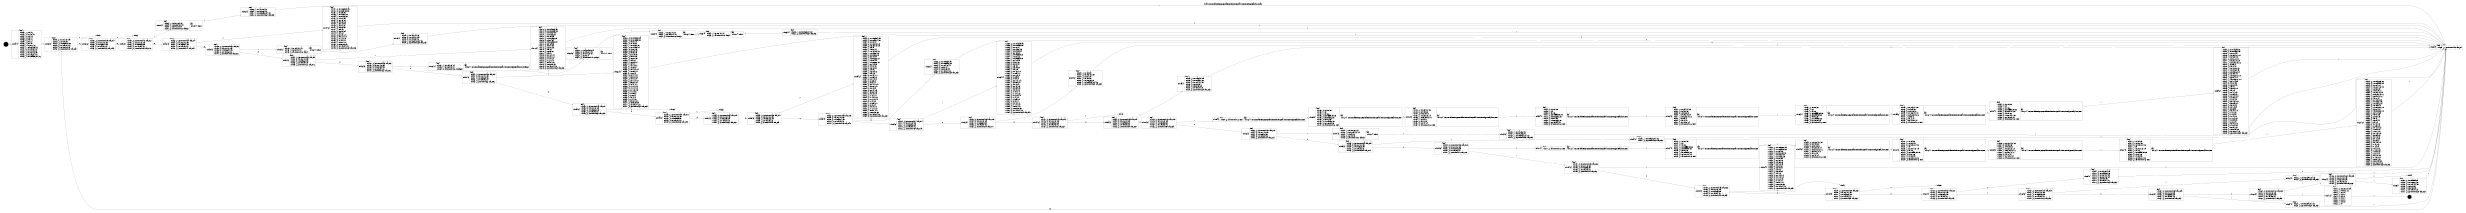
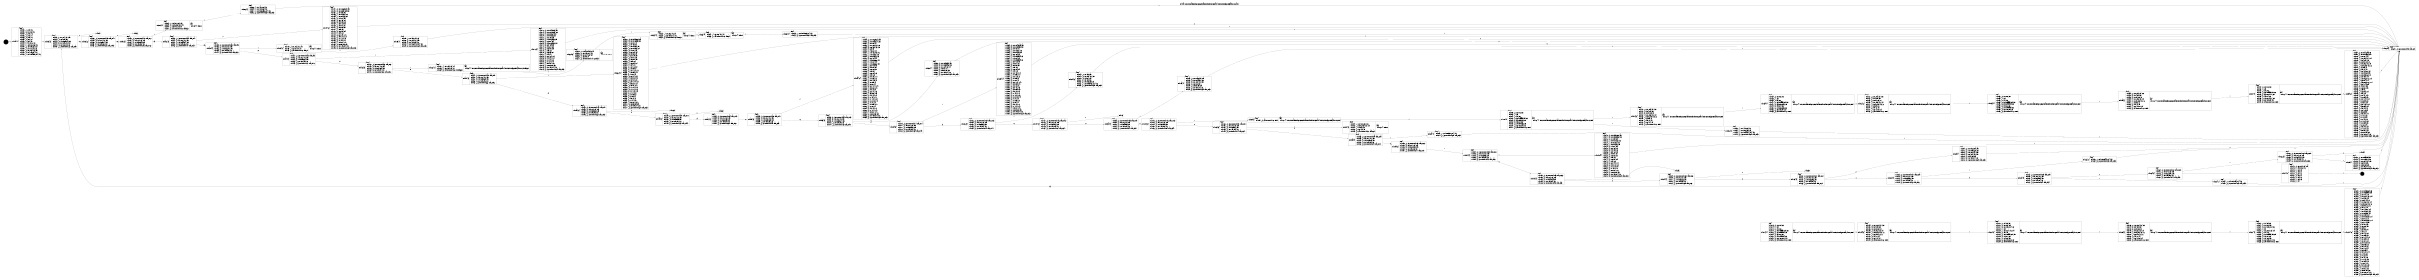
edge "0x401d19 [23]" -> "0x401d30 [23]": now "0x401eee [40]" -> "0x401d30 [23]"
node "0x402170 [5]": removed
